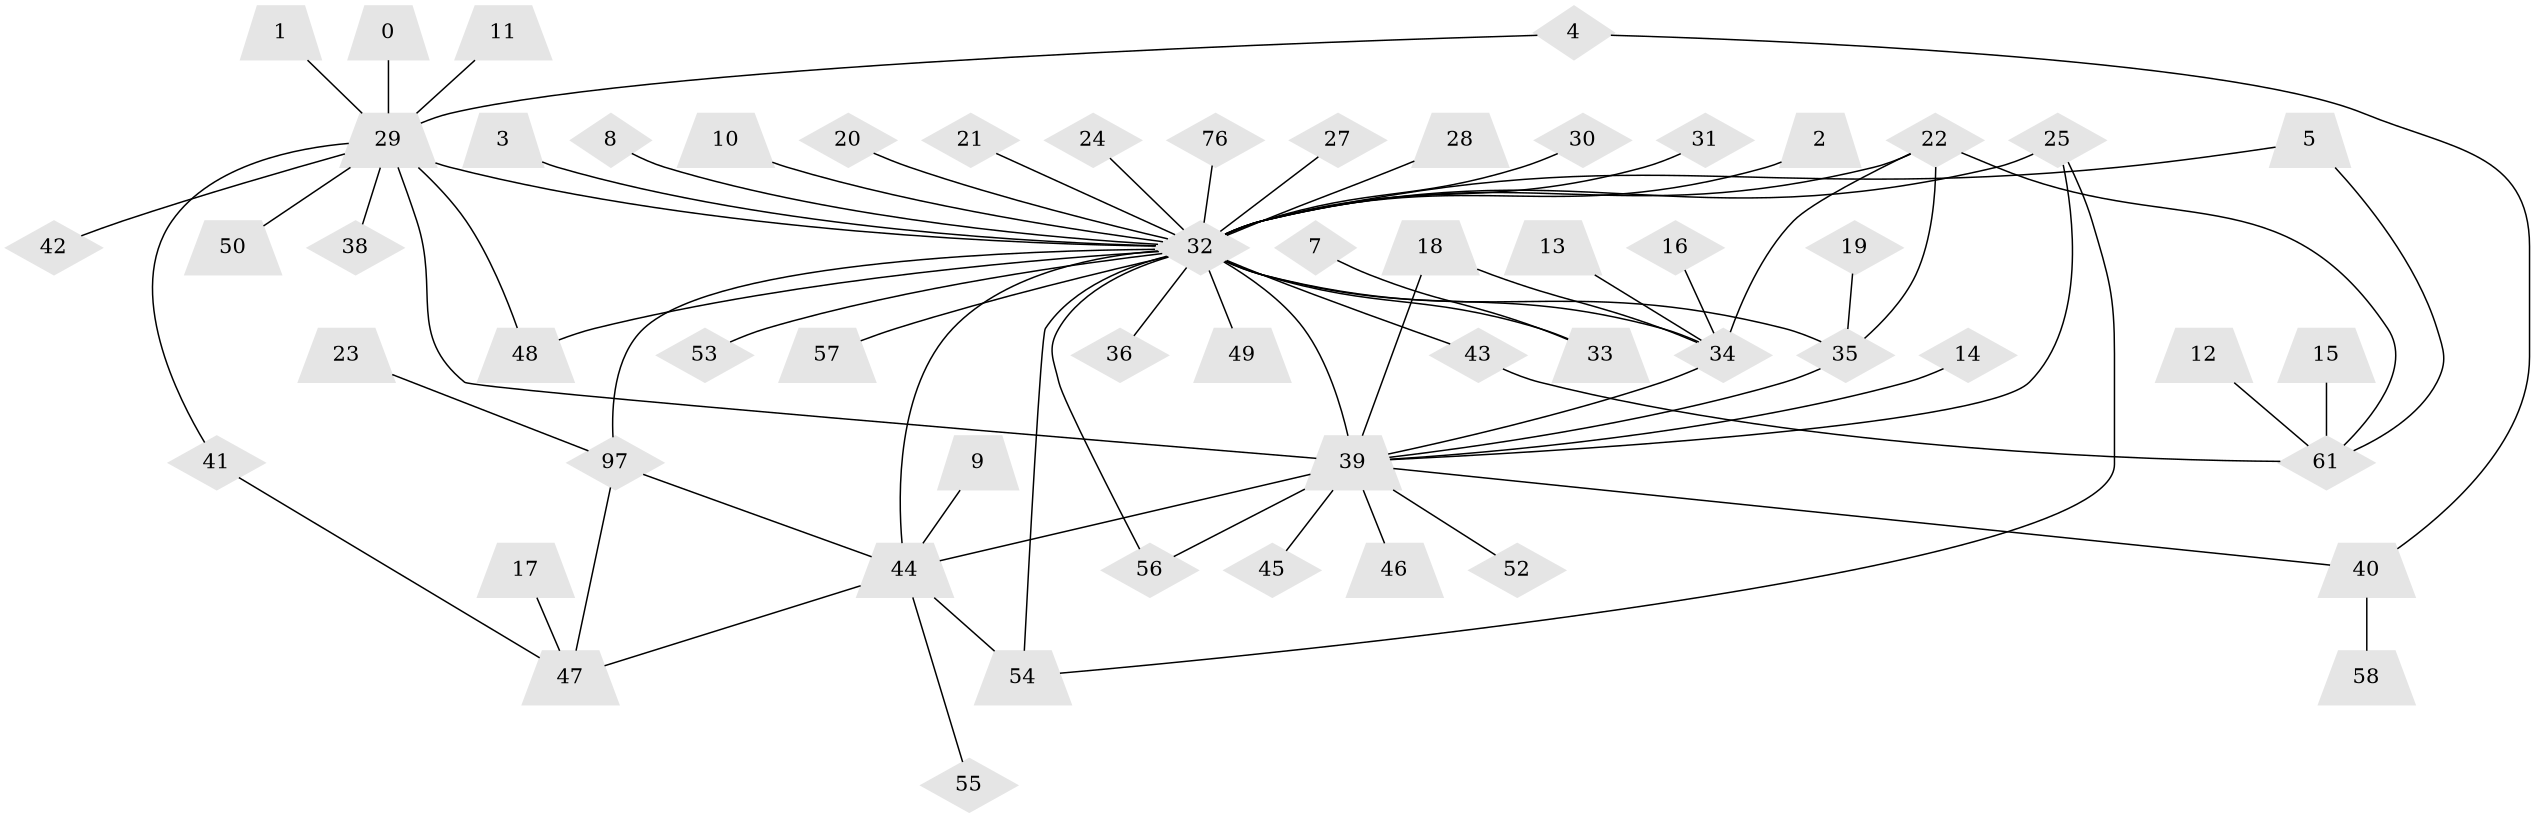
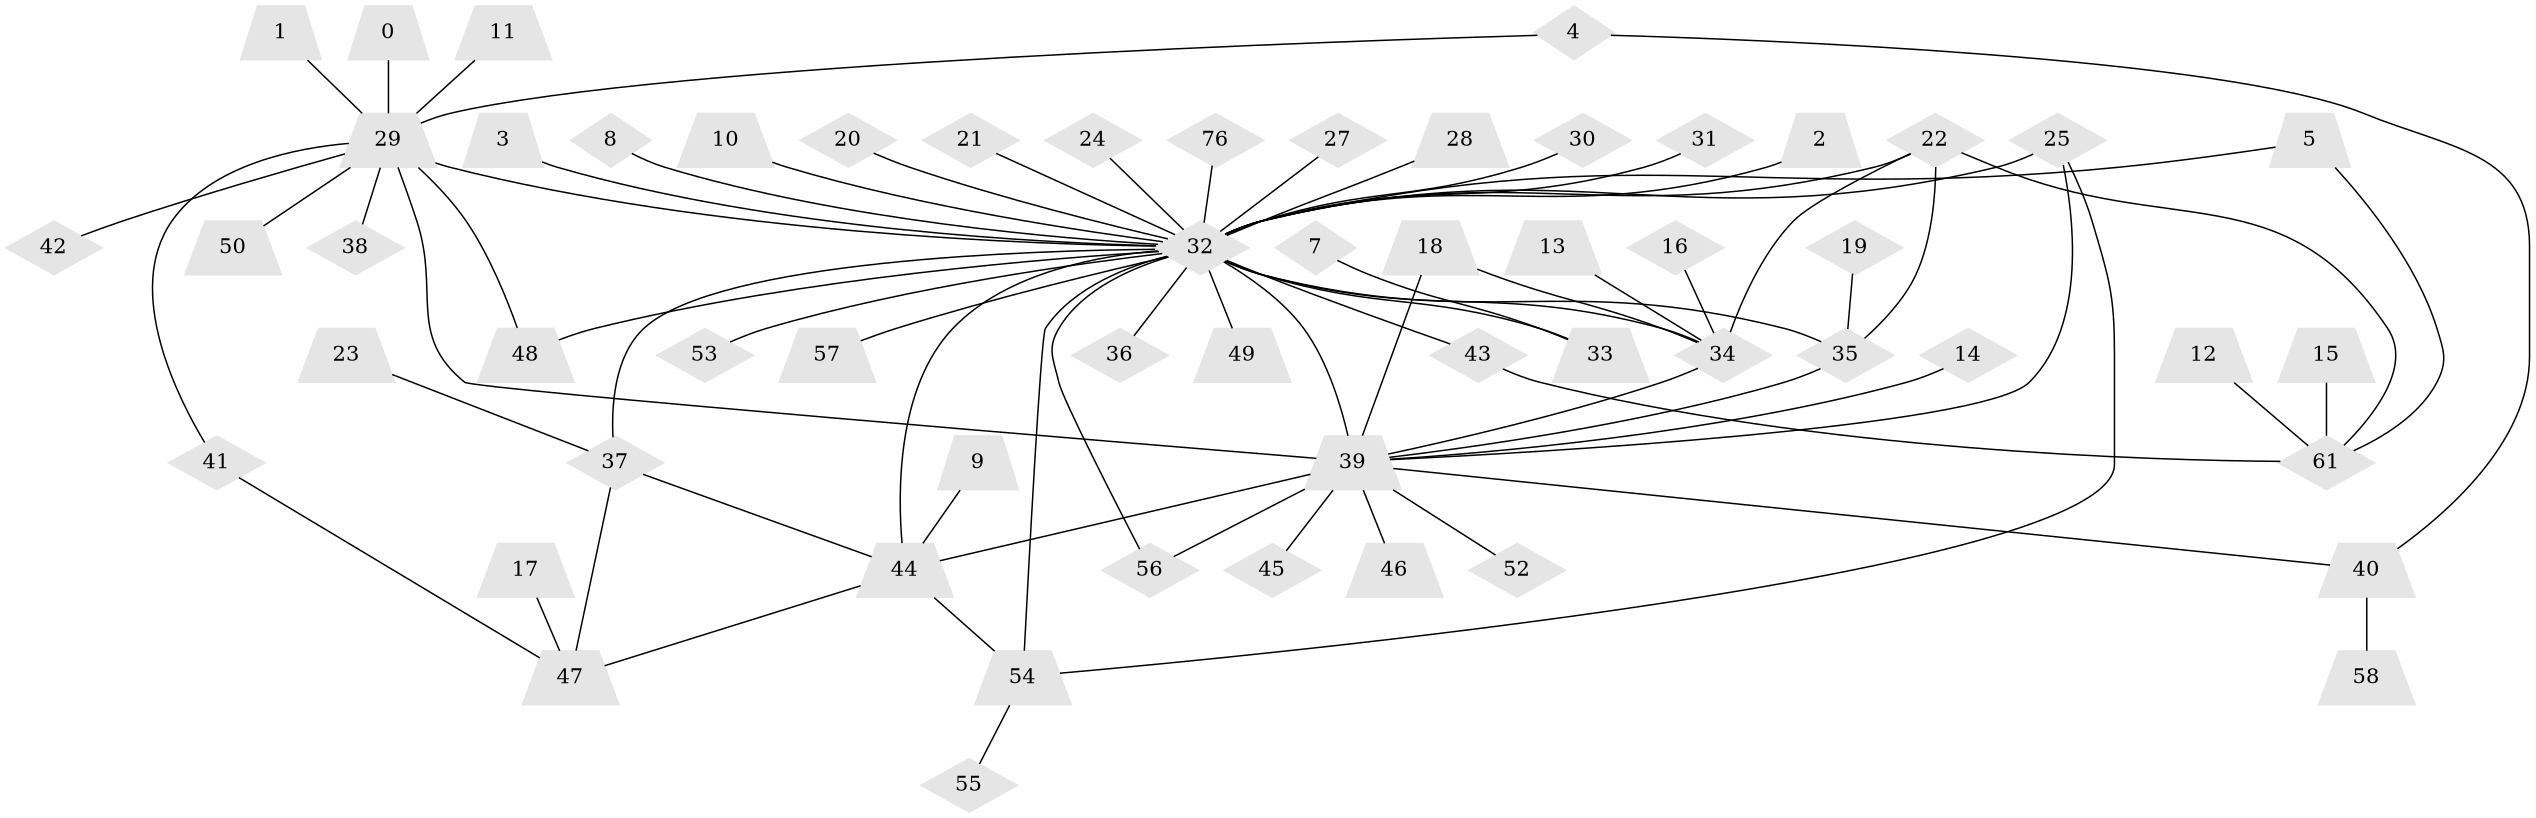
node "97": label "97" -> "37"
edge "44" -- "55": now "54" -- "55"
